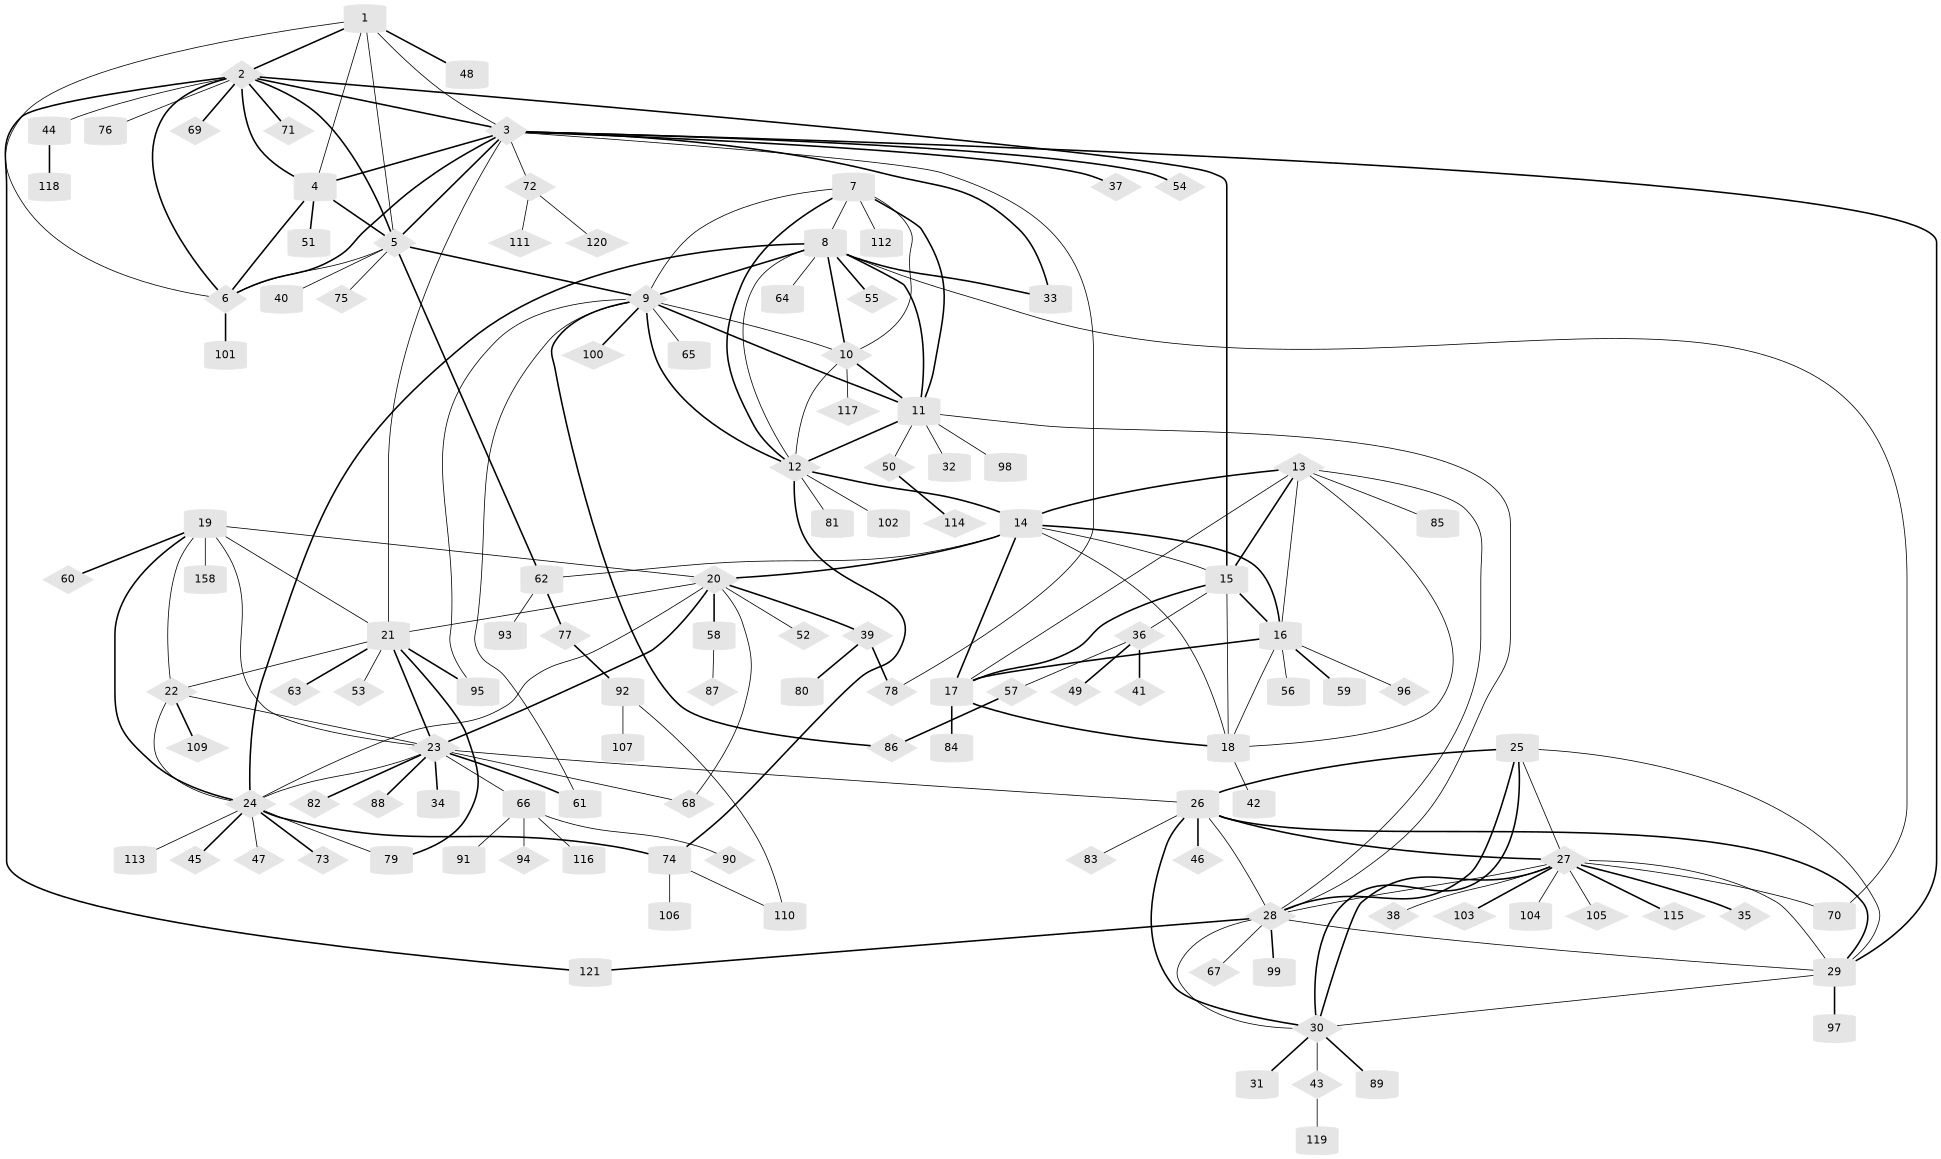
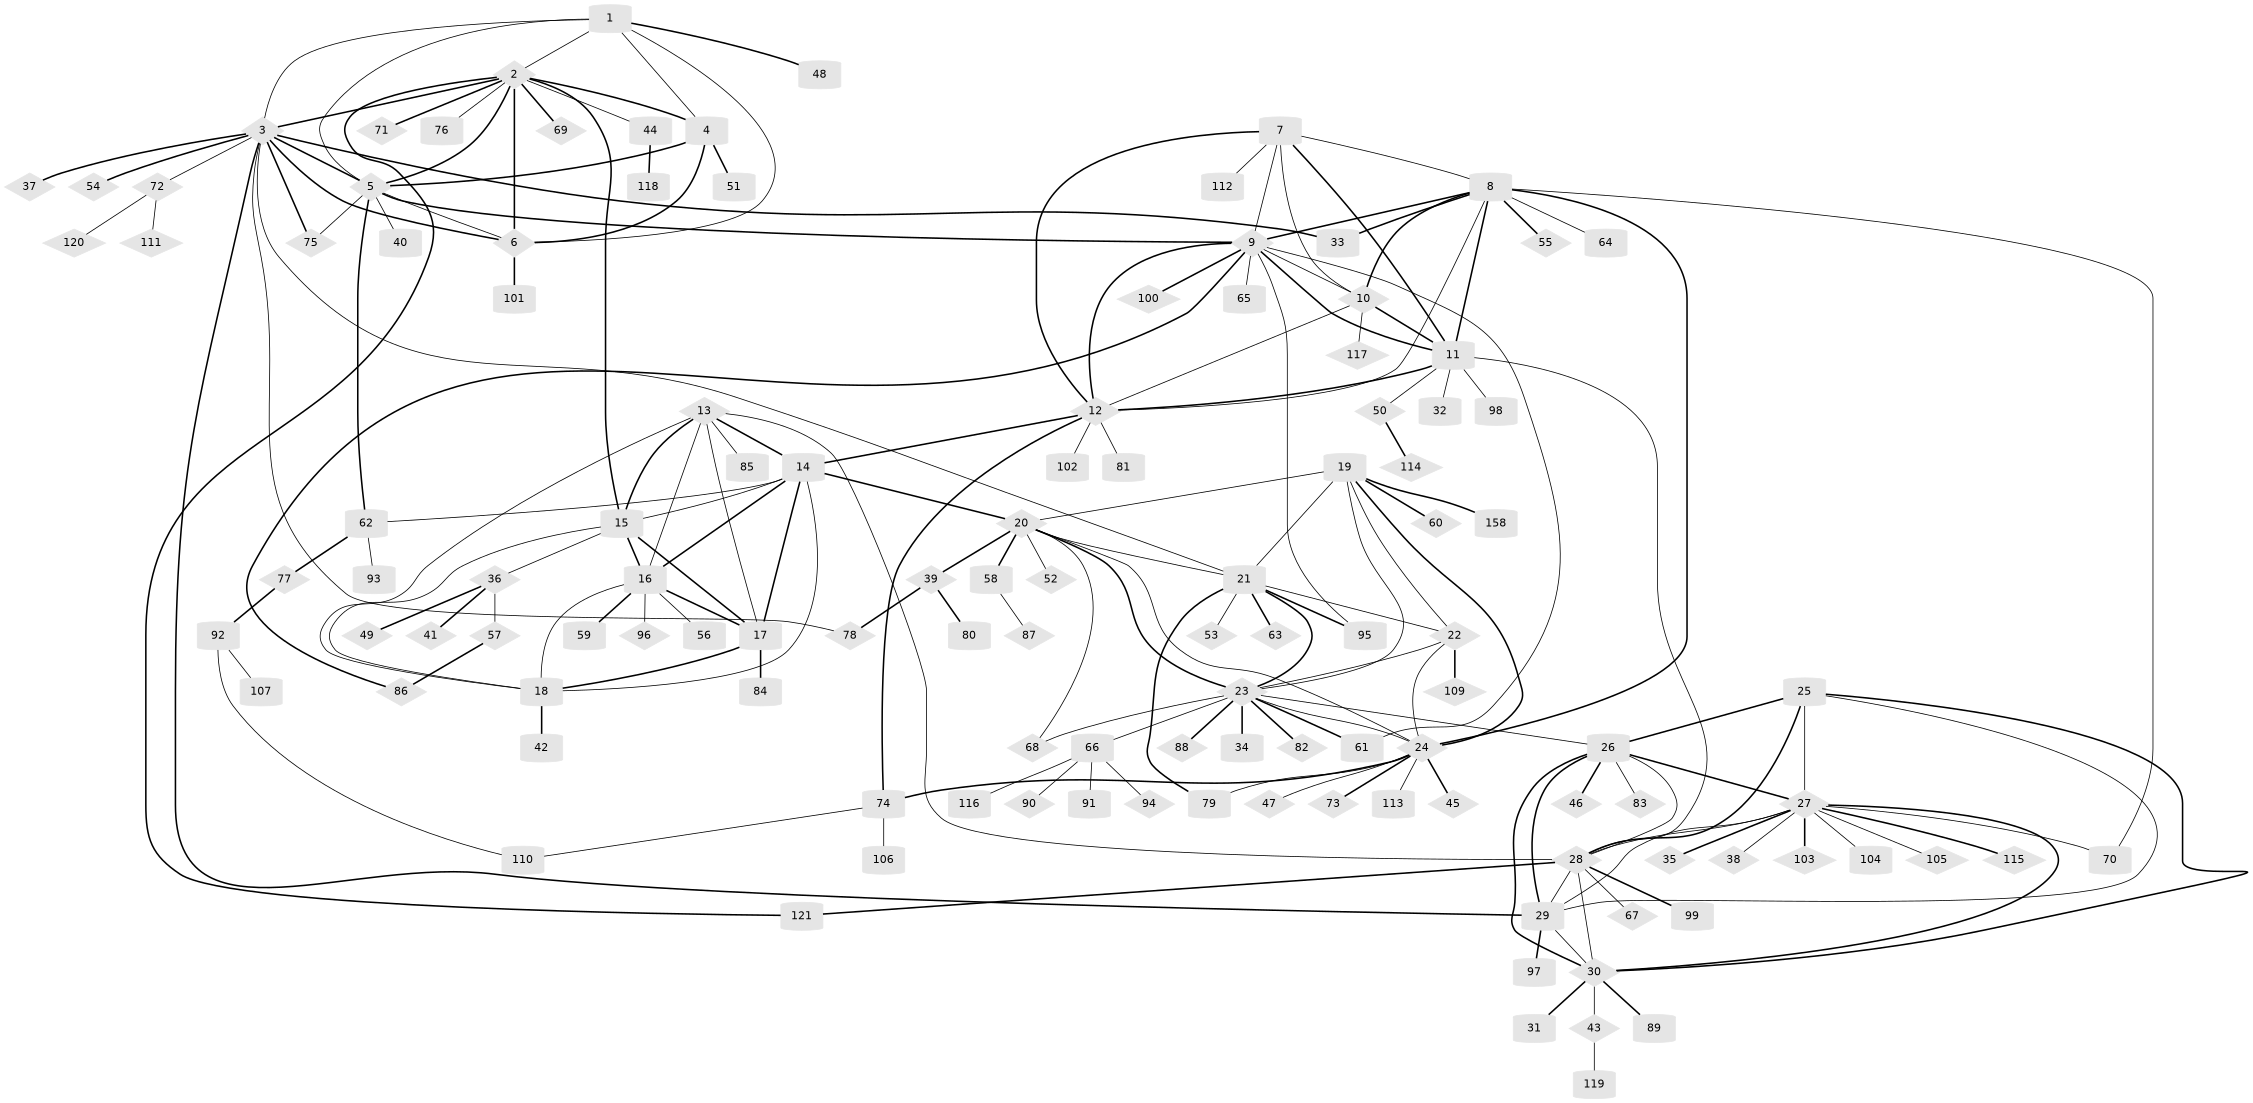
edge "1" -- "2": style bold -> solid
edge "3" -- "4": now "3" -- "75"
edge "19" -- "158": style solid -> bold
edge "18" -- "42": style solid -> bold
